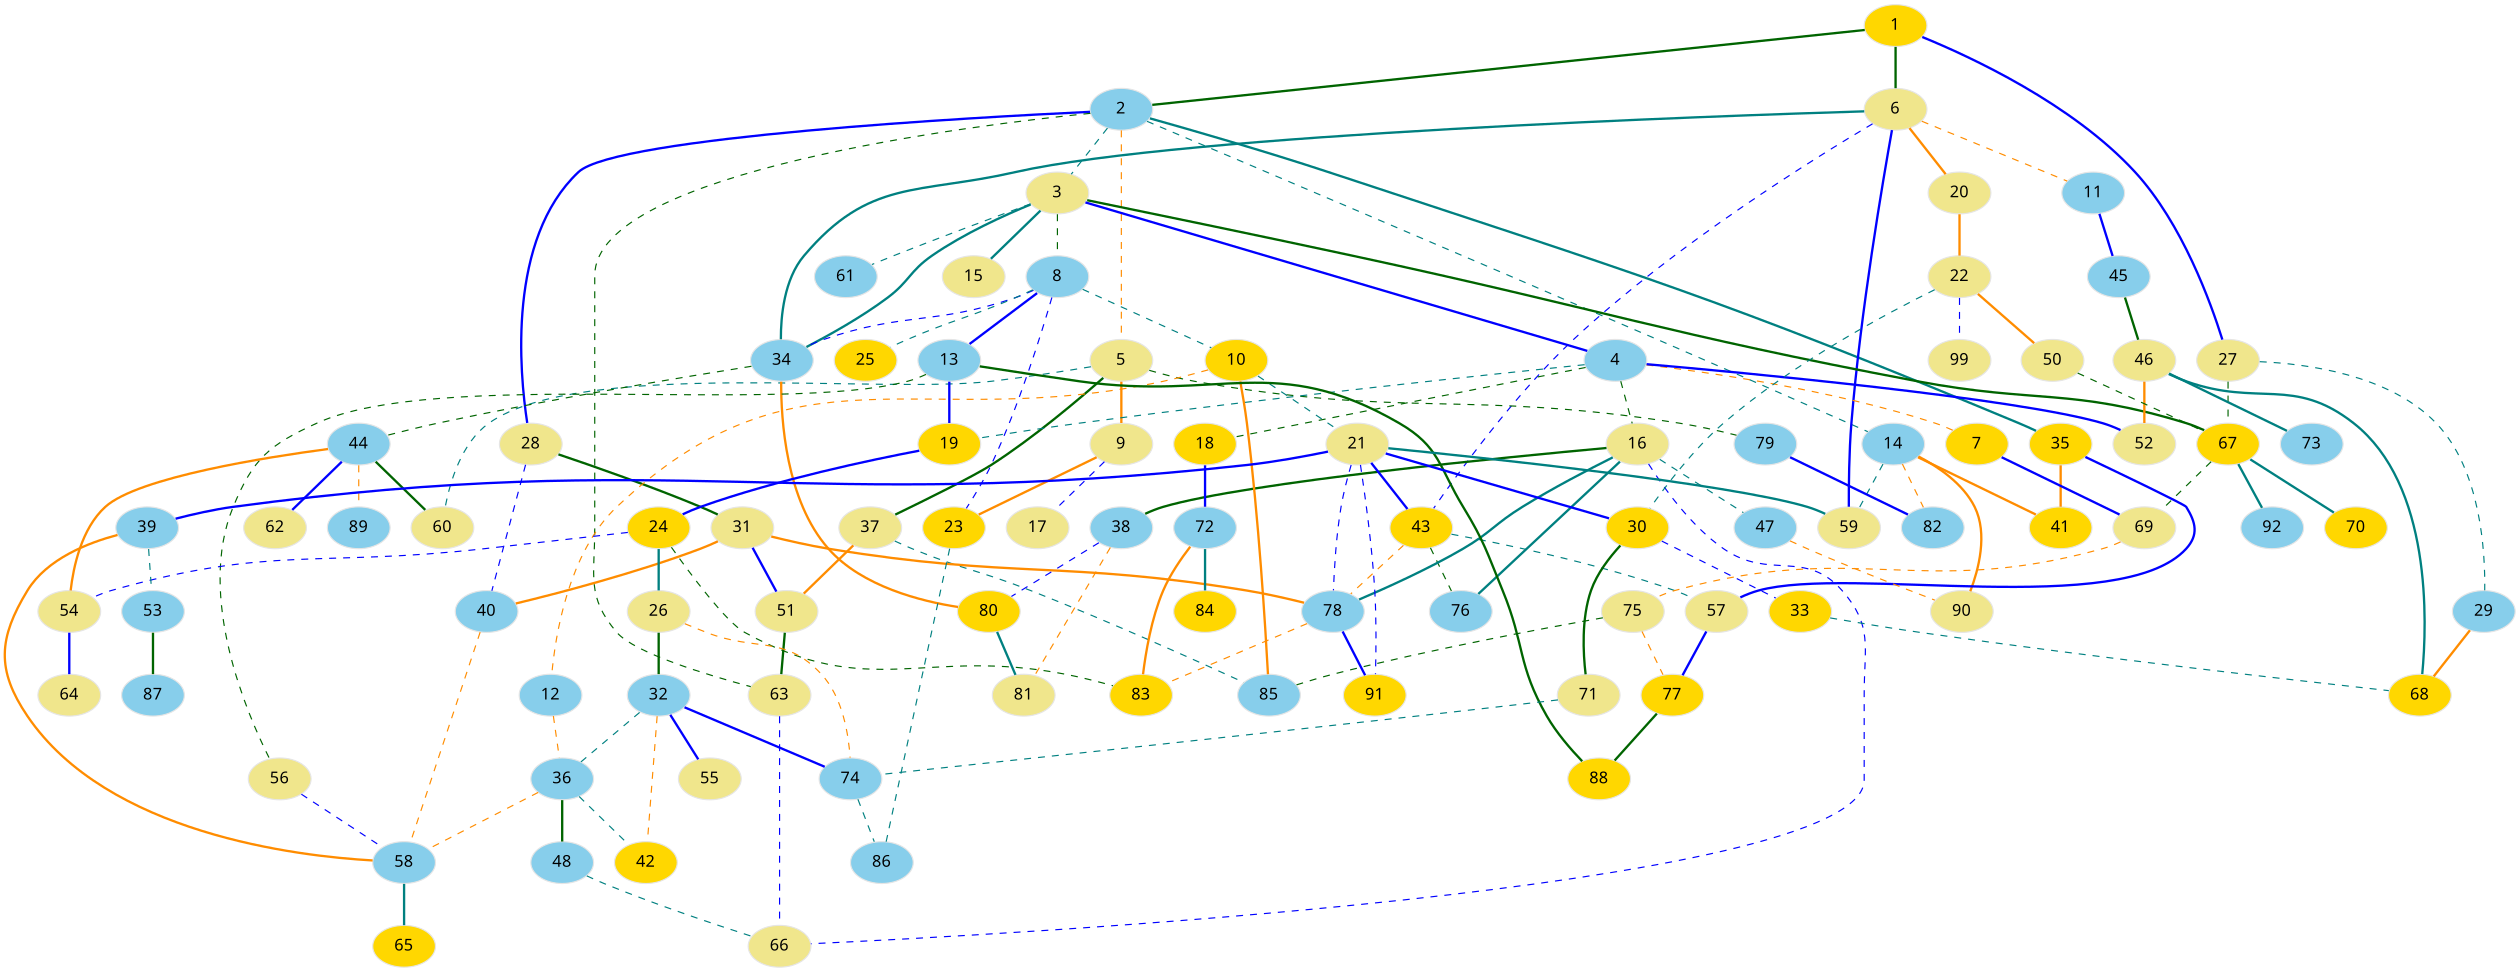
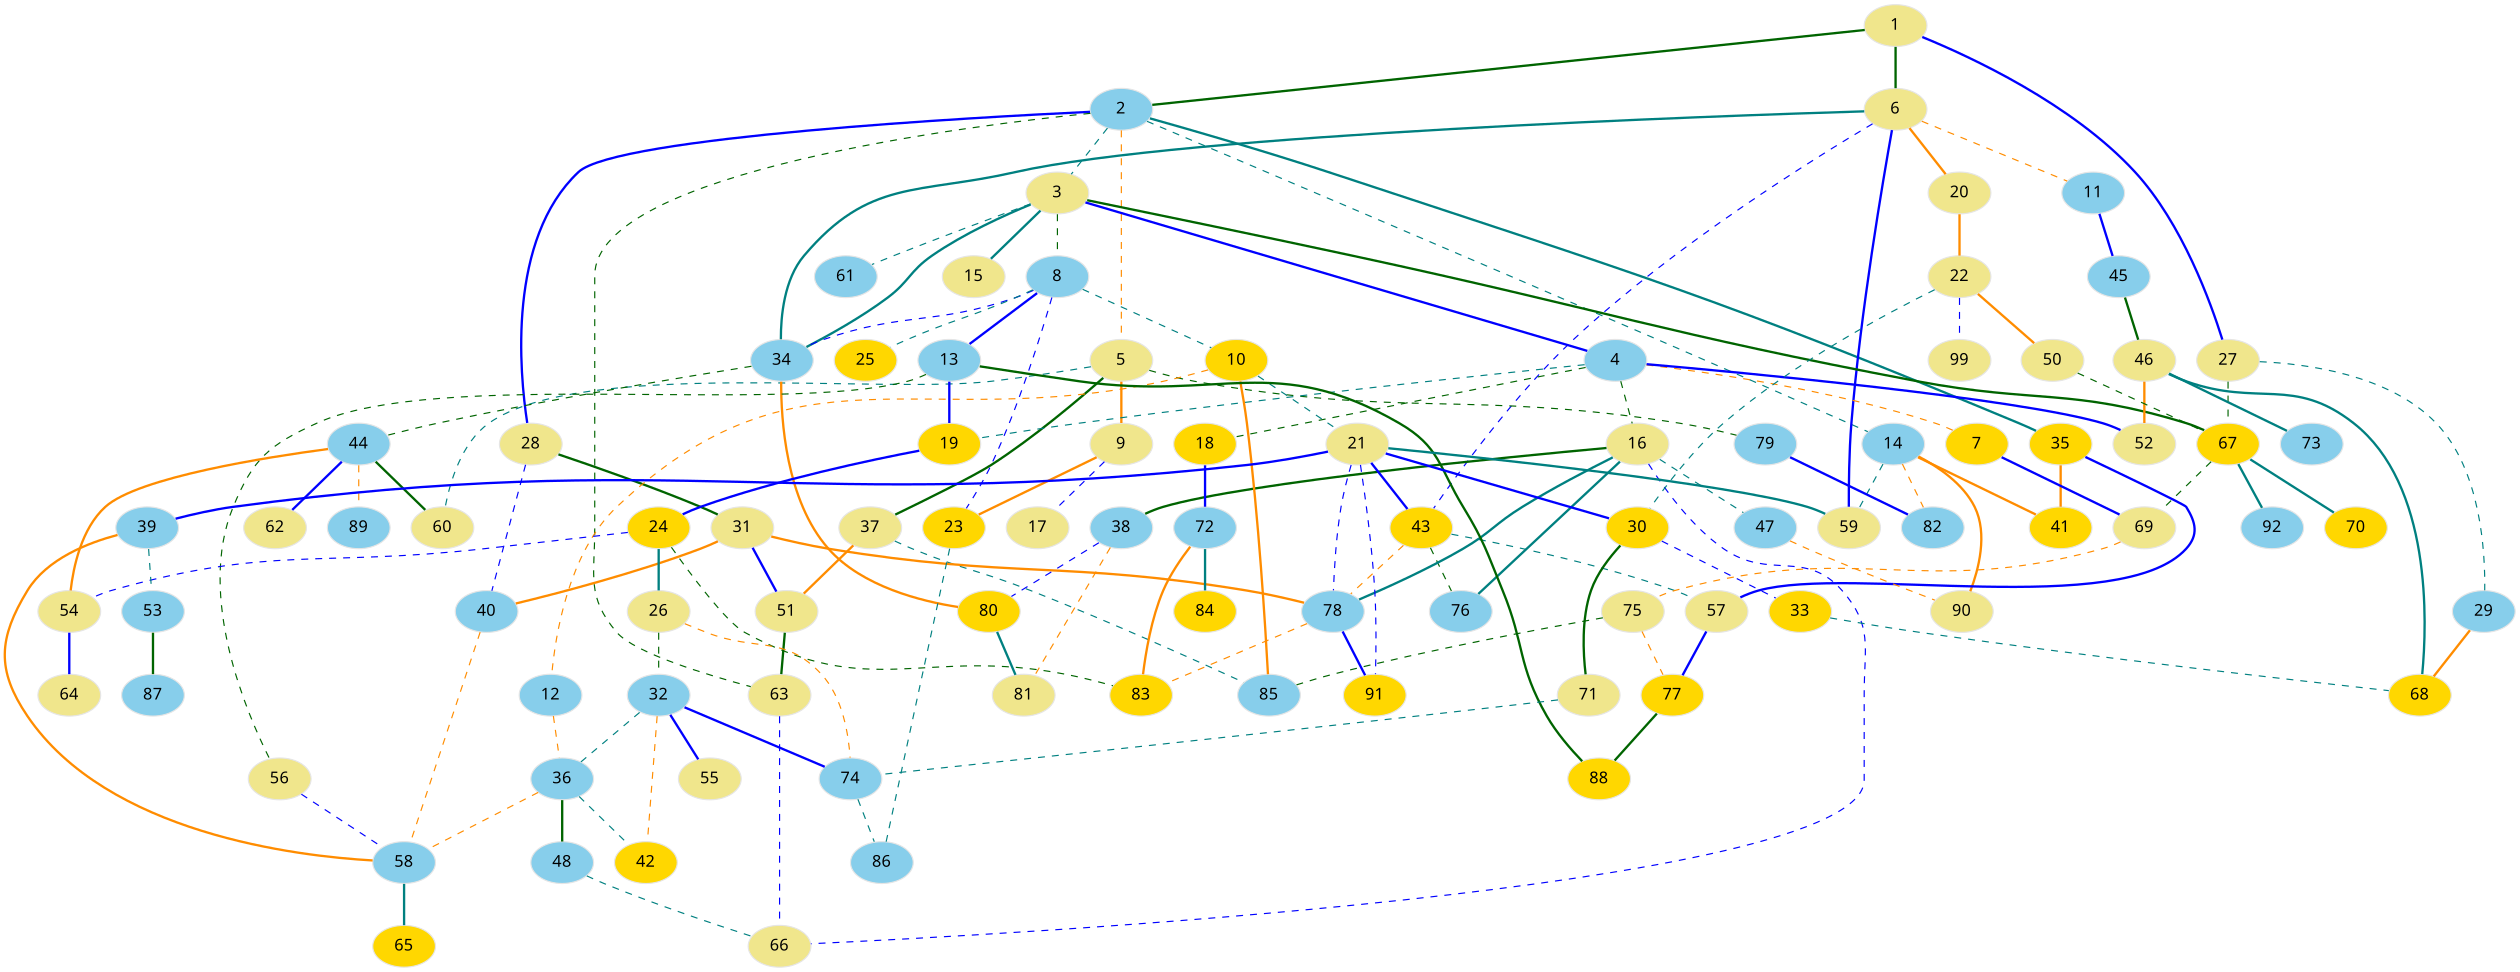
node "1": fillcolor gold -> khaki
edge "26" -- "32": style bold -> dashed
